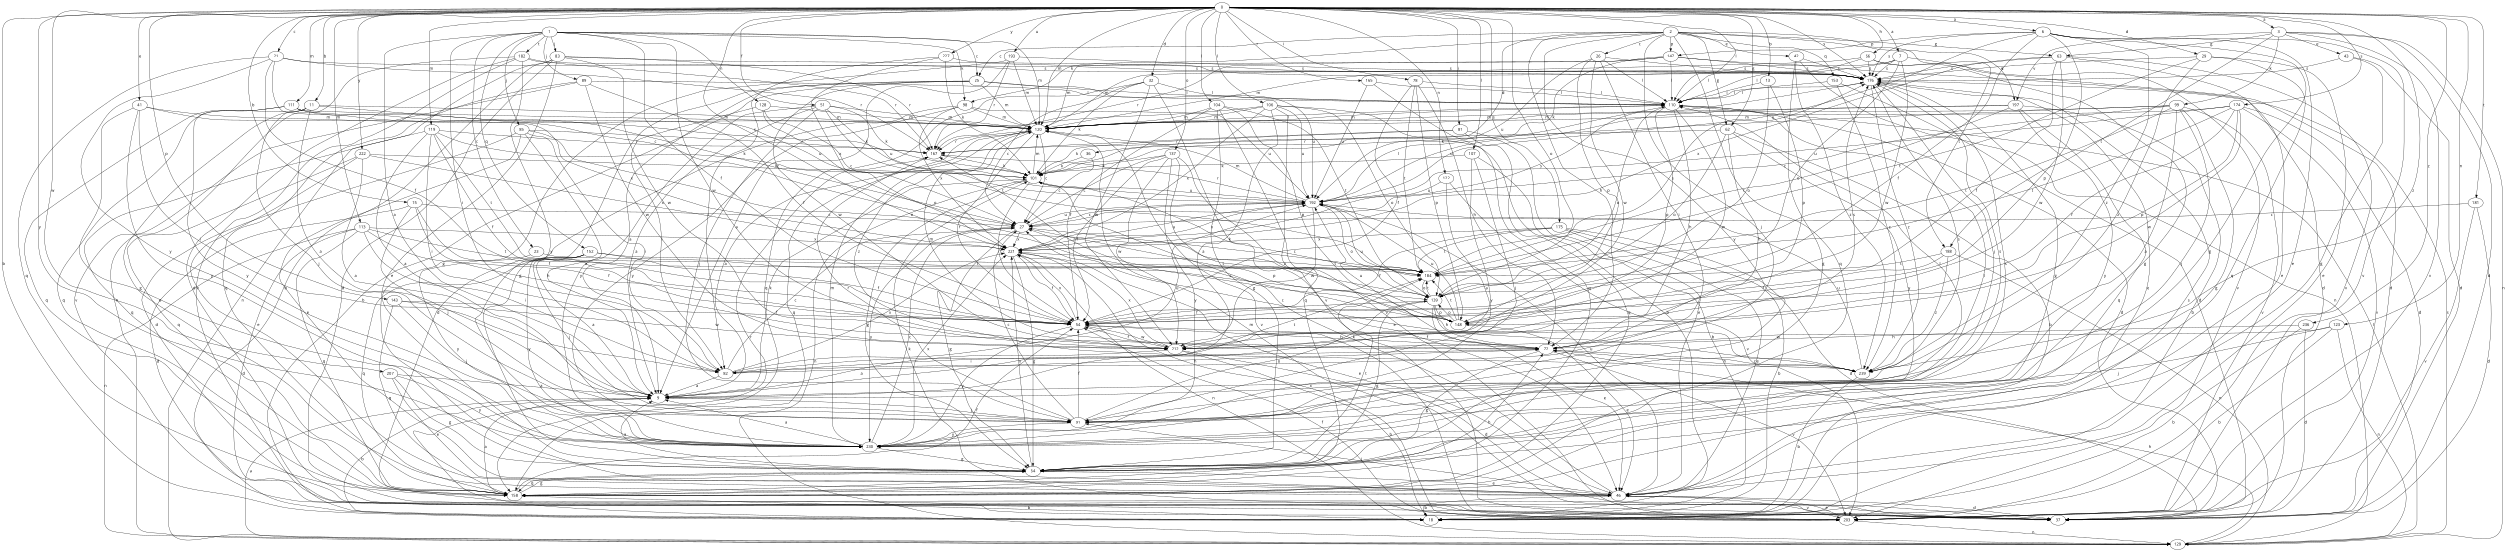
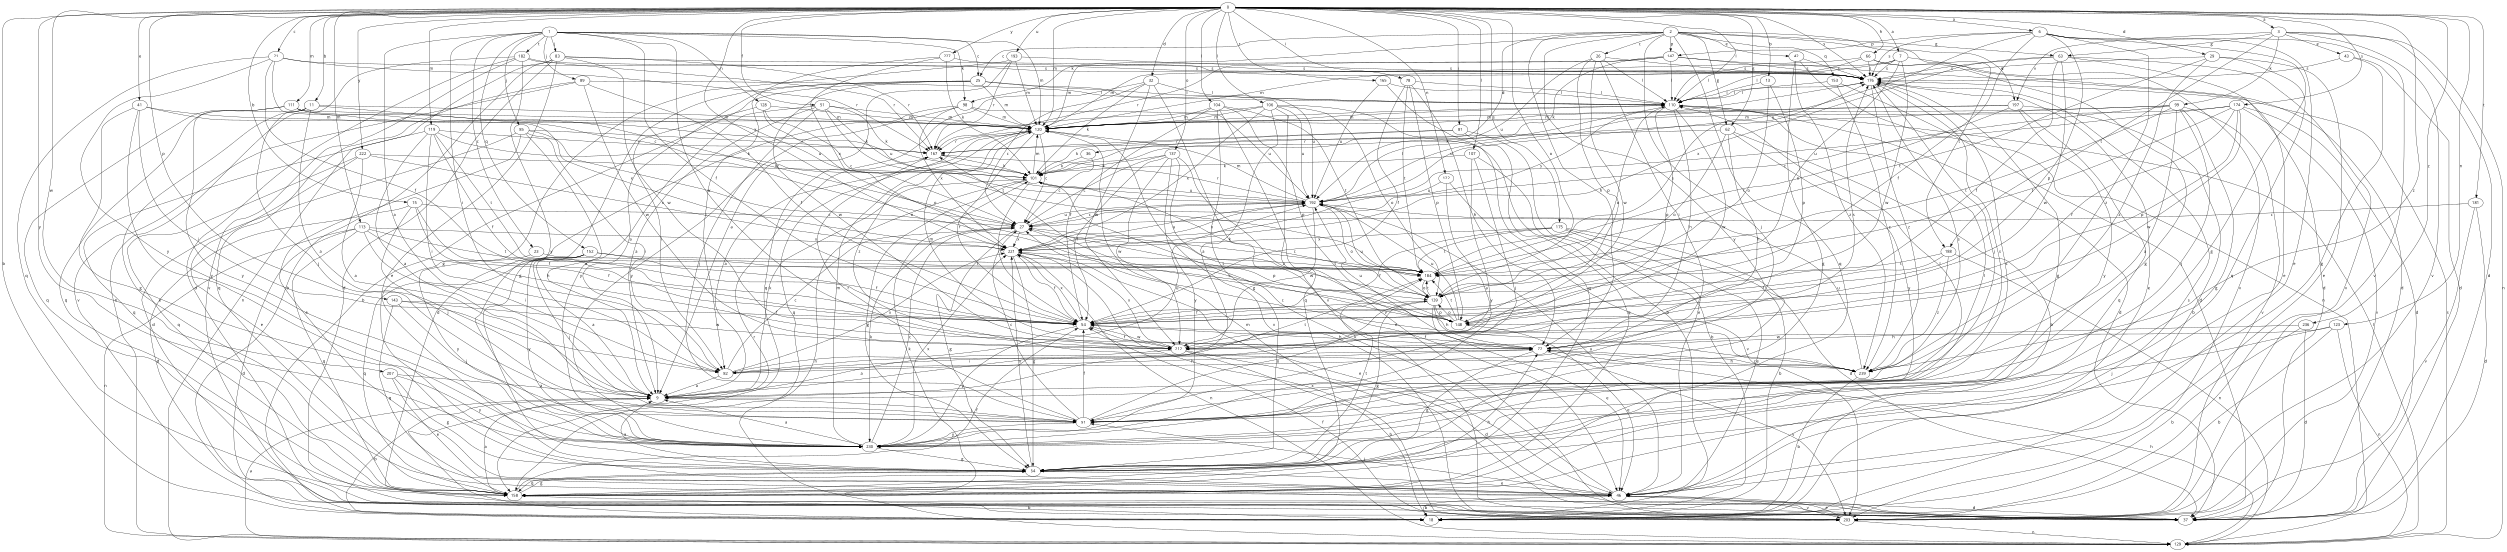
edge "27" -> "230": label "y" -> "k"
